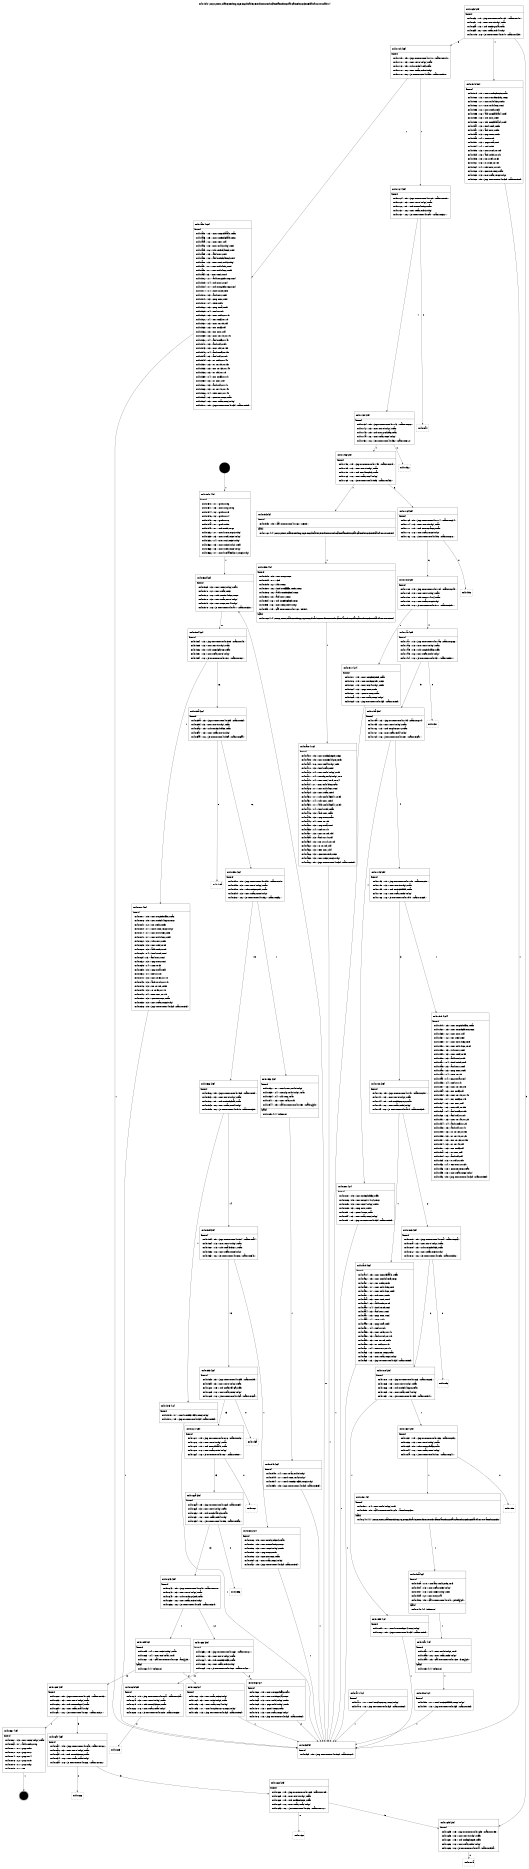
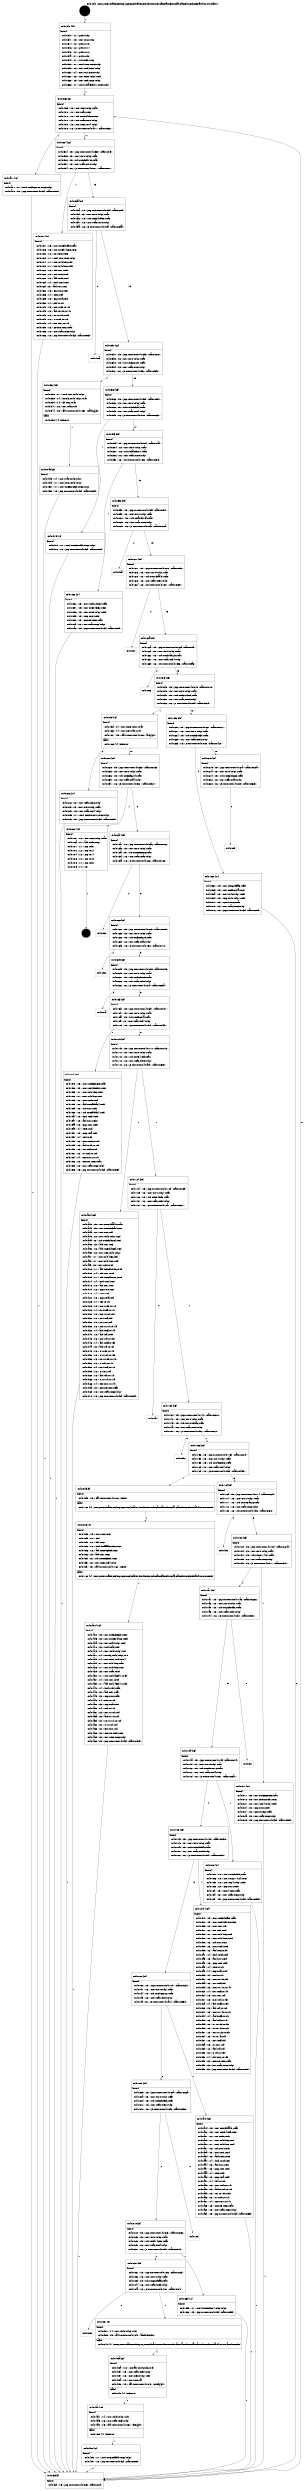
edge "0x40156d [23]" -> "0x401a71 [12]": added, label "1"
edge "0x4016f2 [25]" -> "0x4016d9 [25]": reversed
